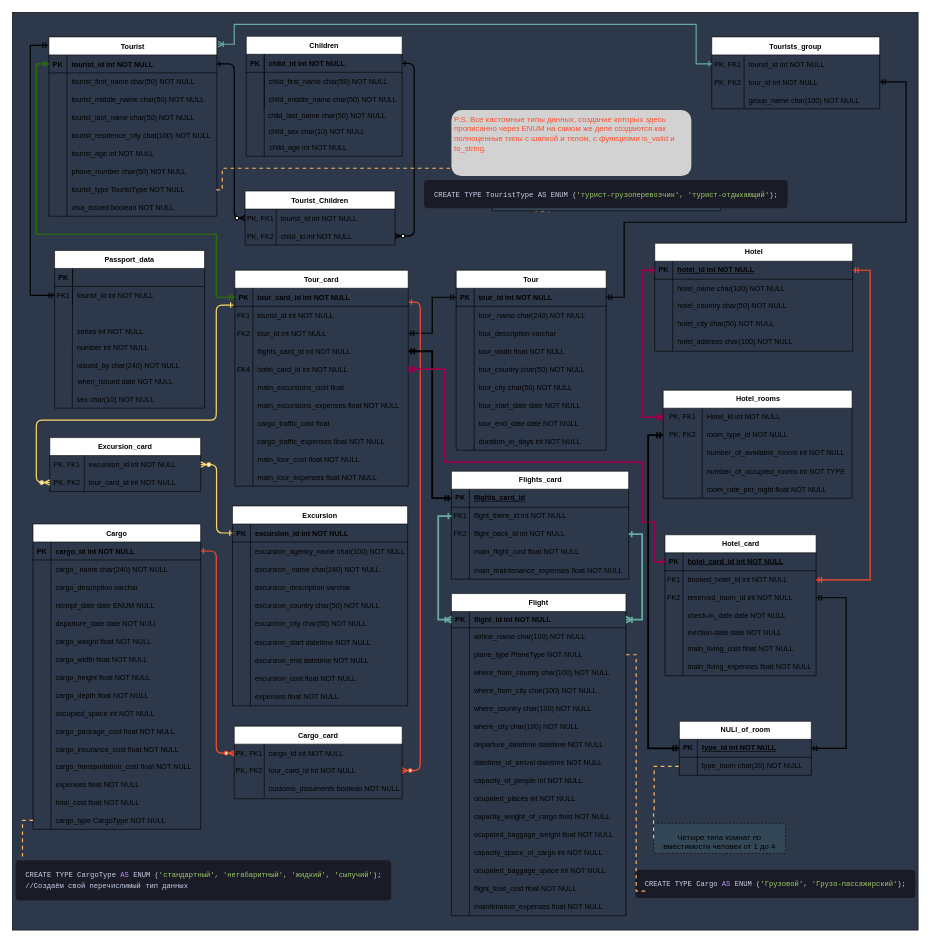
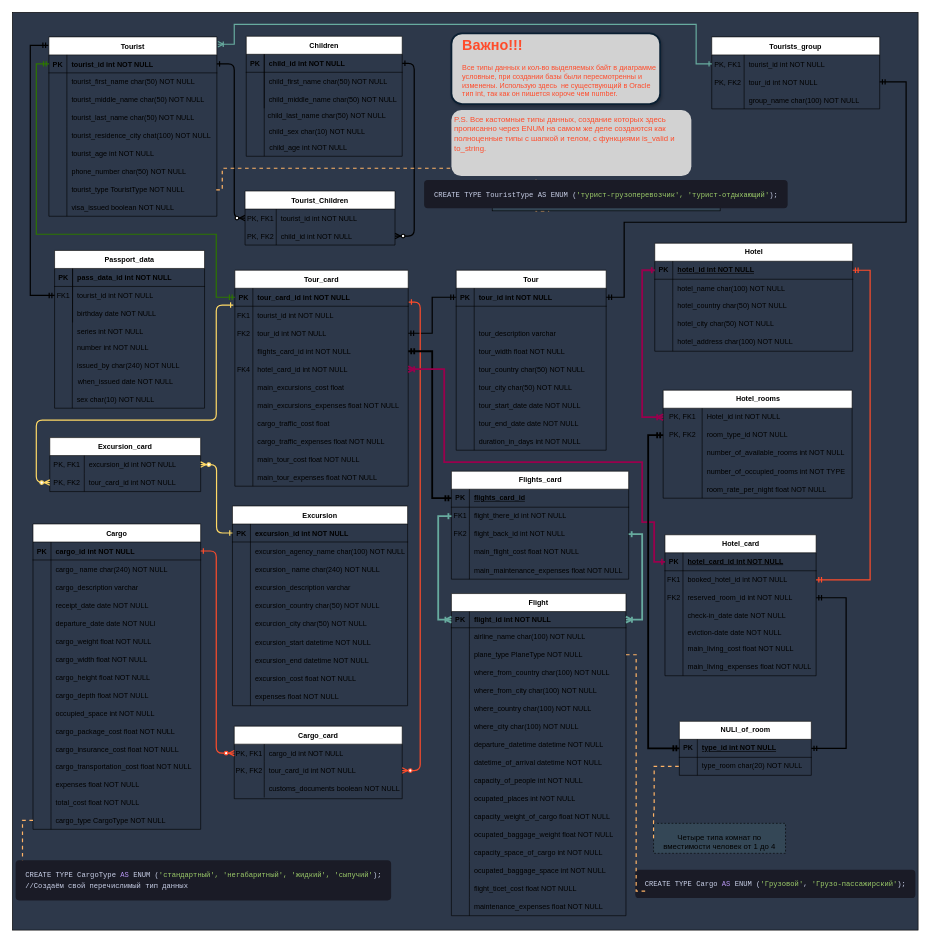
node "Важно!!! Все типы данных и кол-во выделяемых байт в диаграмме условные, при создании базы были пересмотренны и изменены. Использую здесь не существующий в Oracle тип int, так как он пишется короче чем number.": added
node "pass_data_id int NOT NULL": added
node "birthday date NOT NULL": added
node "tour_ name char(240) NOT NULL": removed
node "receipt_date date ENUM NULL": label "receipt_date date ENUM NULL" -> "receipt_date date NOT NULL"
